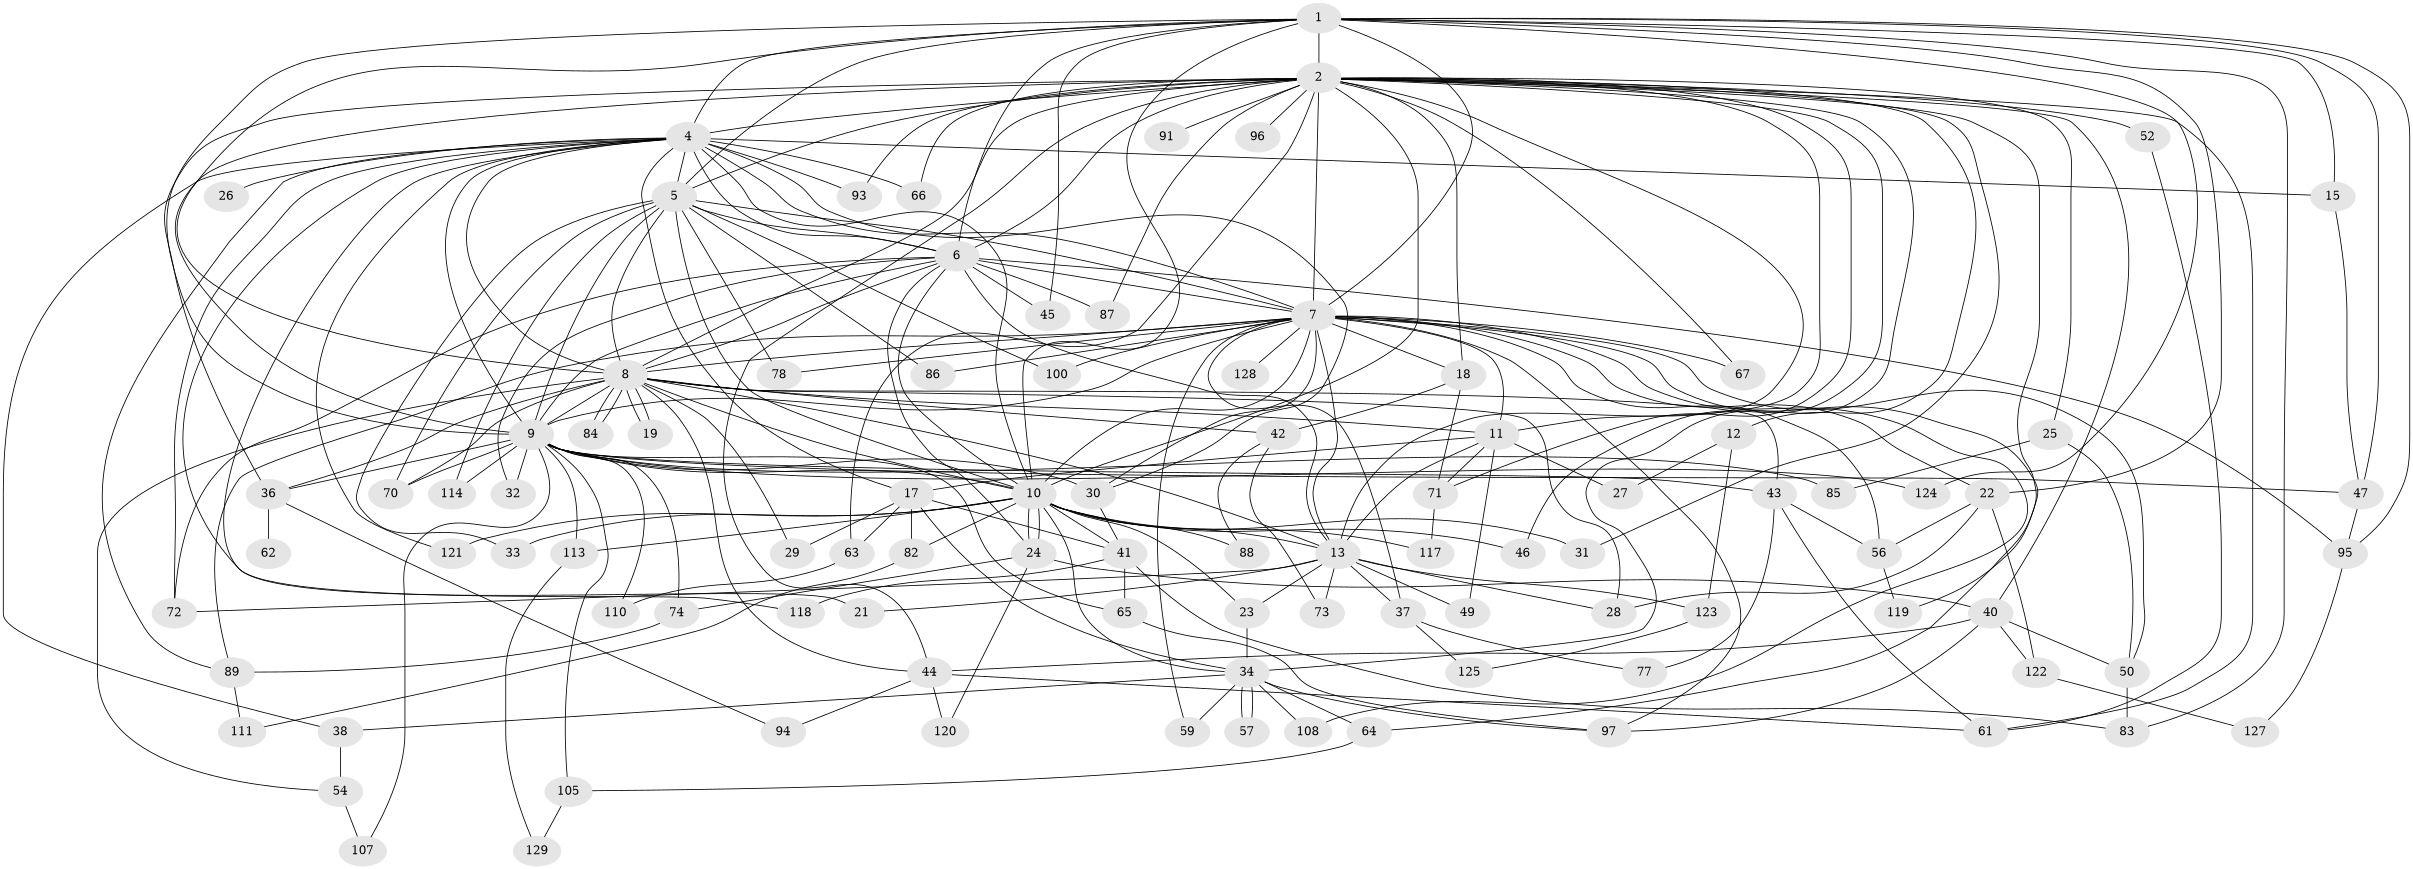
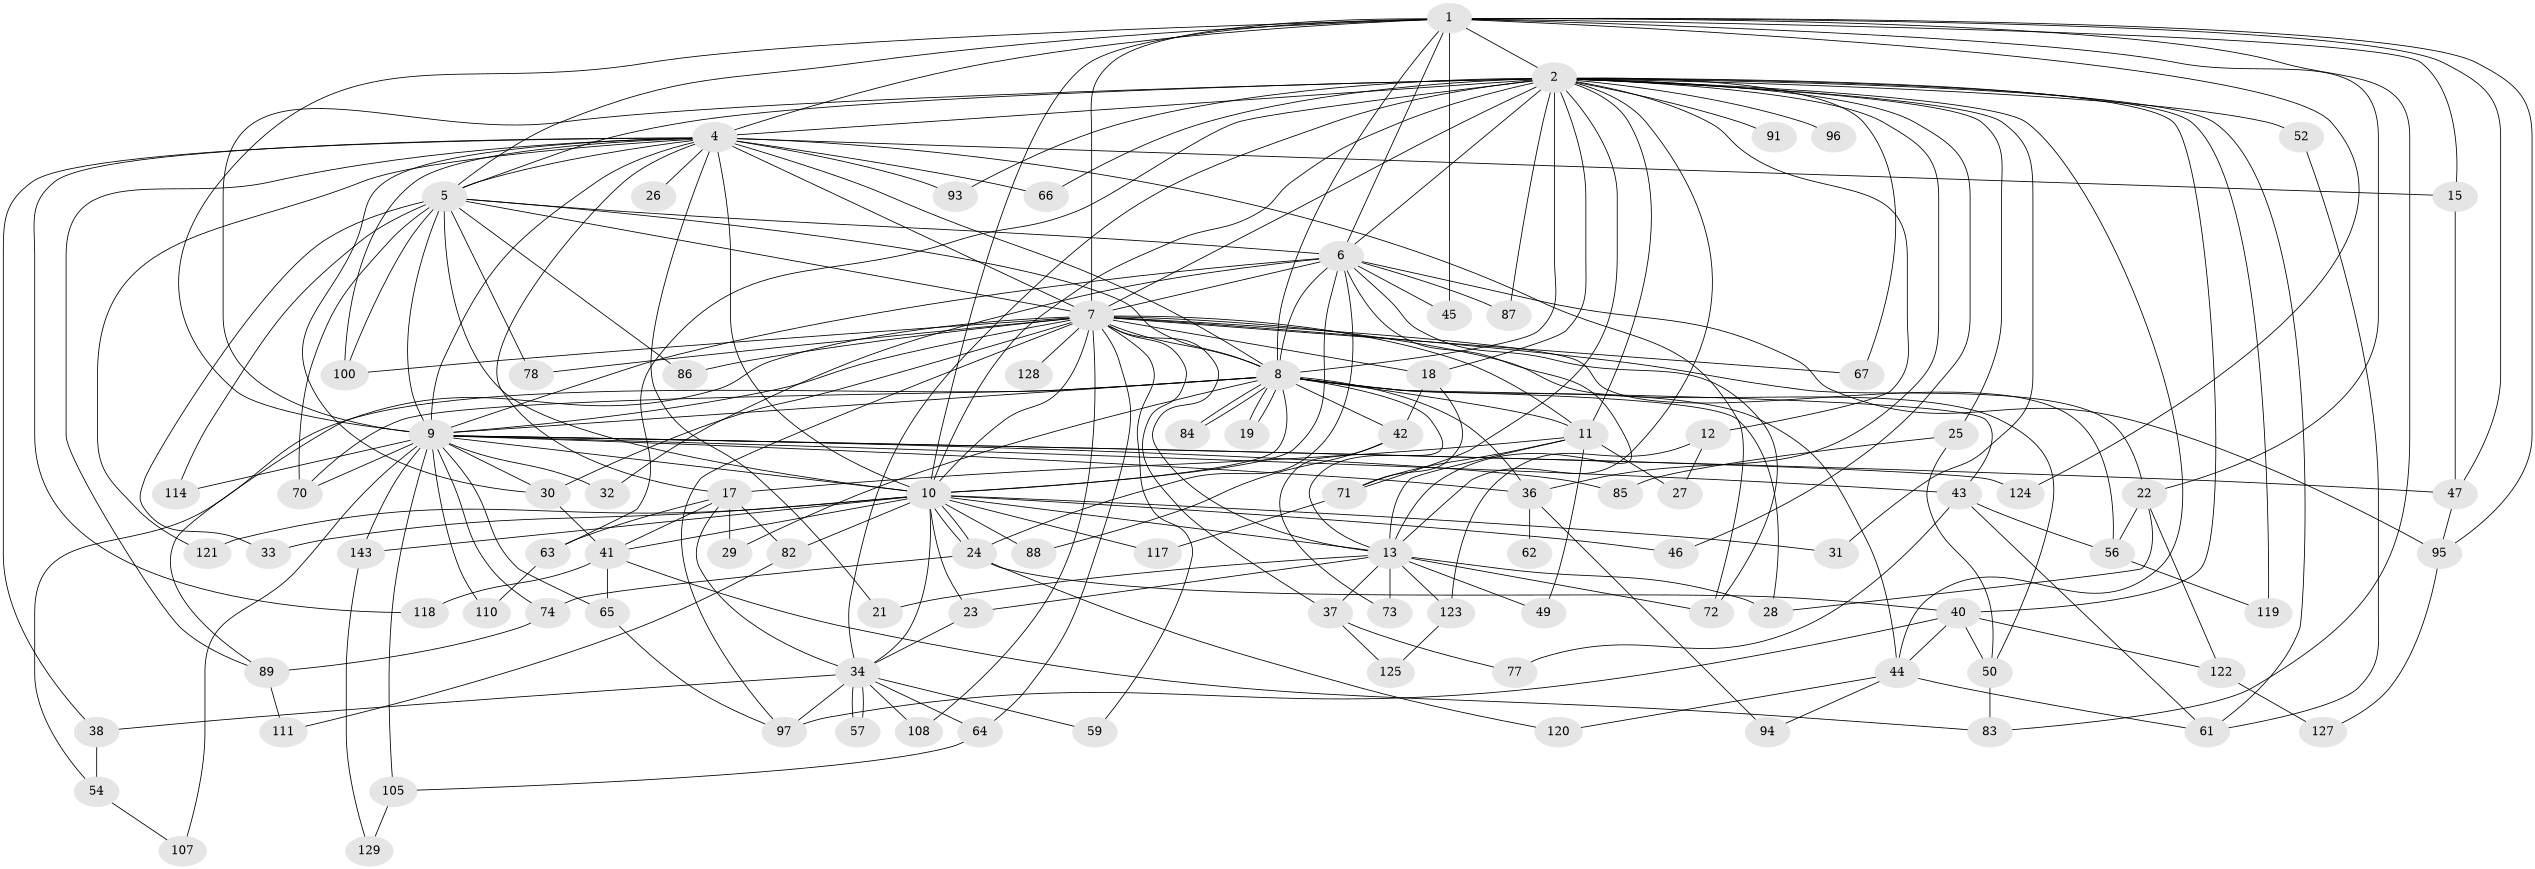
edge "4" -- "6": now "4" -- "100"
node "113": label "113" -> "143"
